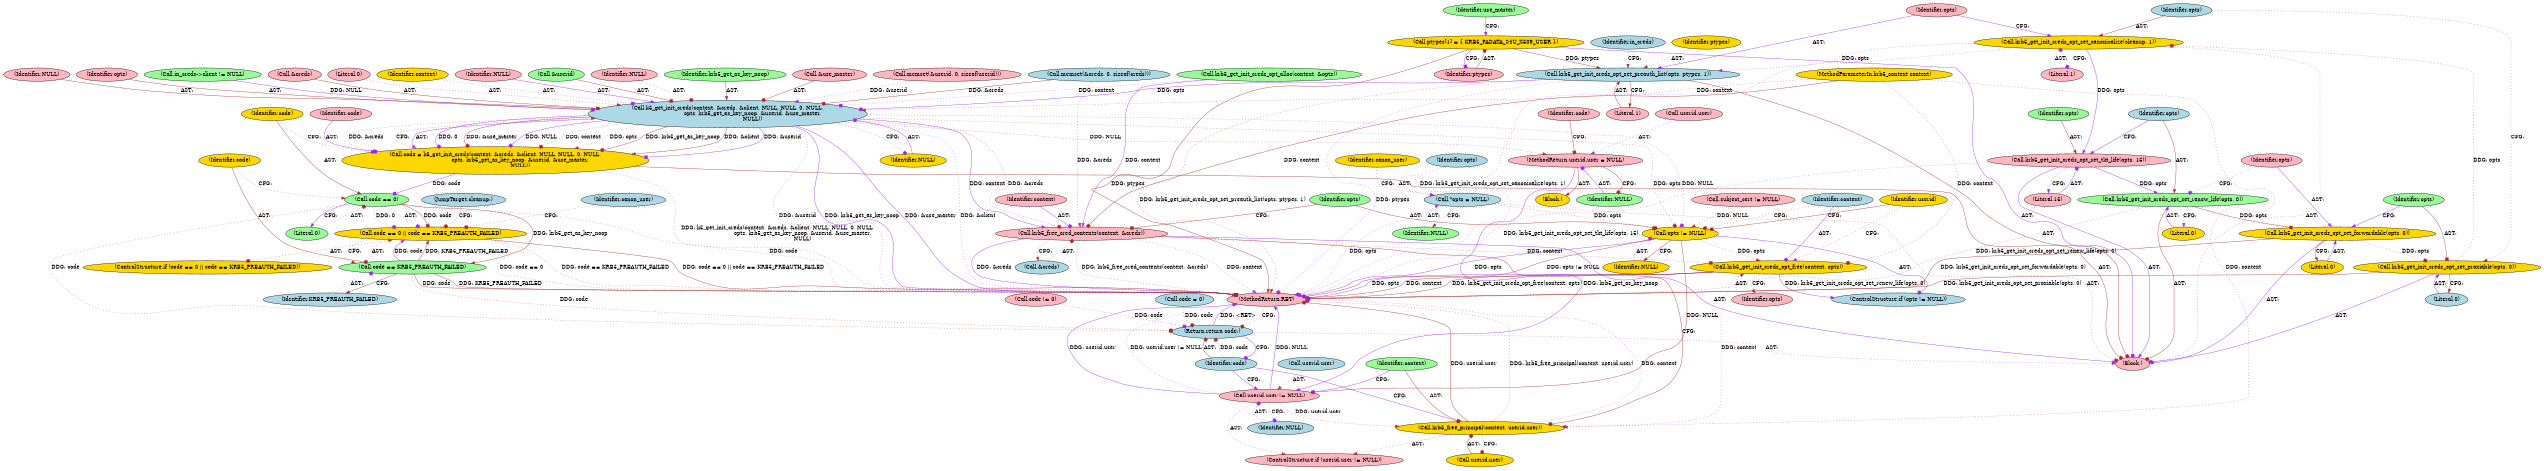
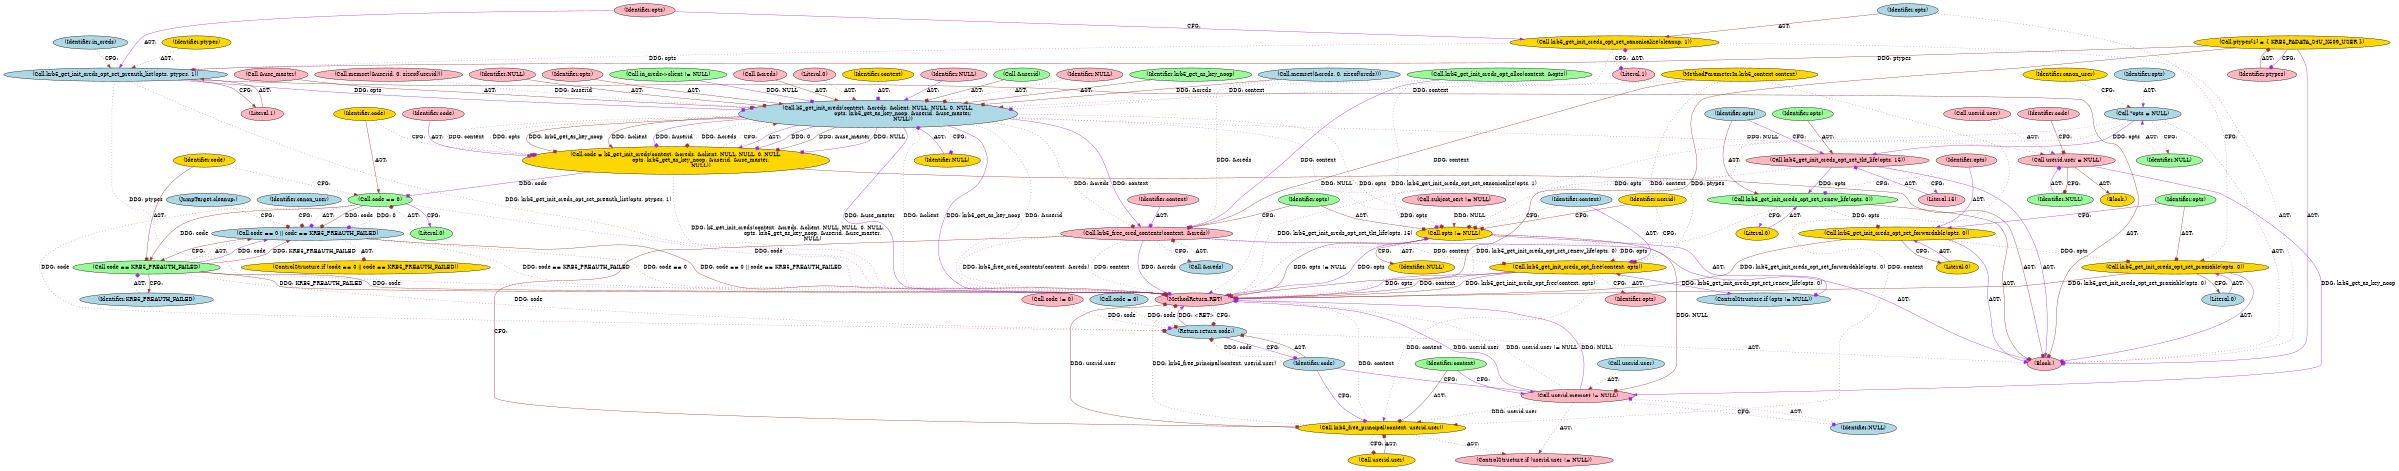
node "(Identifier,use_master)": removed
edge "(Call,krb5_get_init_creds_opt_set_proxiable(opts, 0))" -> "(Call,krb5_get_init_creds_opt_set_canonicalize(cleanup, 1))": removed, label "DDG: opts"
edge "(Call,krb5_get_init_creds_opt_set_canonicalize(cleanup, 1))" -> "(Call,krb5_get_init_creds_opt_set_tkt_life(opts, 15))": now "(Call,*opts = NULL)" -> "(Call,krb5_get_init_creds_opt_set_tkt_life(opts, 15))"
node "(MethodReturn,userid.user = NULL)": label "(MethodReturn,userid.user = NULL)" -> "(Call,userid.user = NULL)"
edge "(Call,krb5_get_init_creds_opt_set_renew_life(opts, 0))" -> "(Call,krb5_get_init_creds_opt_set_forwardable(opts, 0))": style solid -> dotted
node "(Call,code == 0 || code == KRB5_PREAUTH_FAILED)": fillcolor gold -> lightblue
edge "(Call,code == 0)" -> "(Call,code == KRB5_PREAUTH_FAILED)": label "DDG: krb5_get_as_key_noop" -> "DDG: code"
edge "(Call,code == 0 || code == KRB5_PREAUTH_FAILED)" -> "(Call,code == KRB5_PREAUTH_FAILED)": style dotted -> solid
node "(Call,userid.user != NULL)": label "(Call,userid.user != NULL)" -> "(Call,userid.memset != NULL)"
